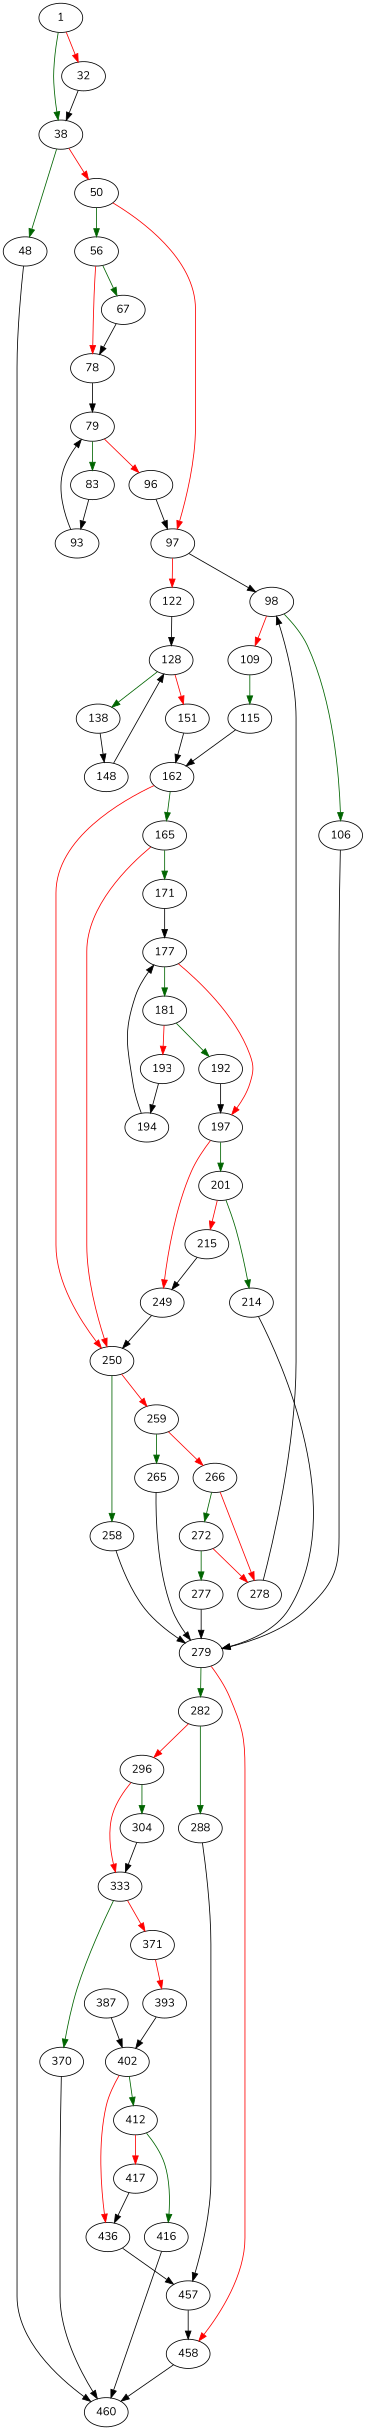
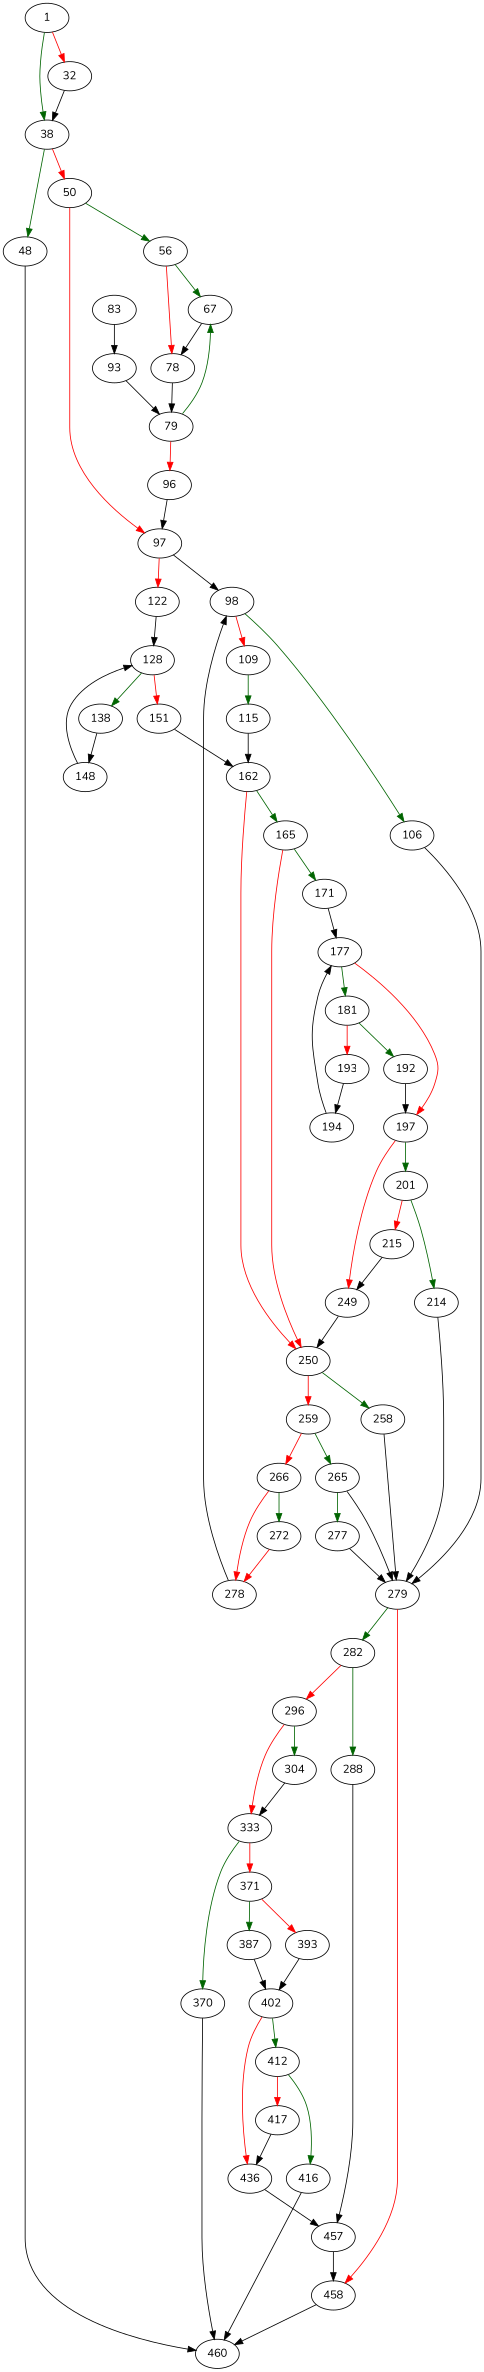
edge "79" -> "83": now "79" -> "67"
edge "272" -> "277": now "265" -> "277"
edge "371" -> "387": added
